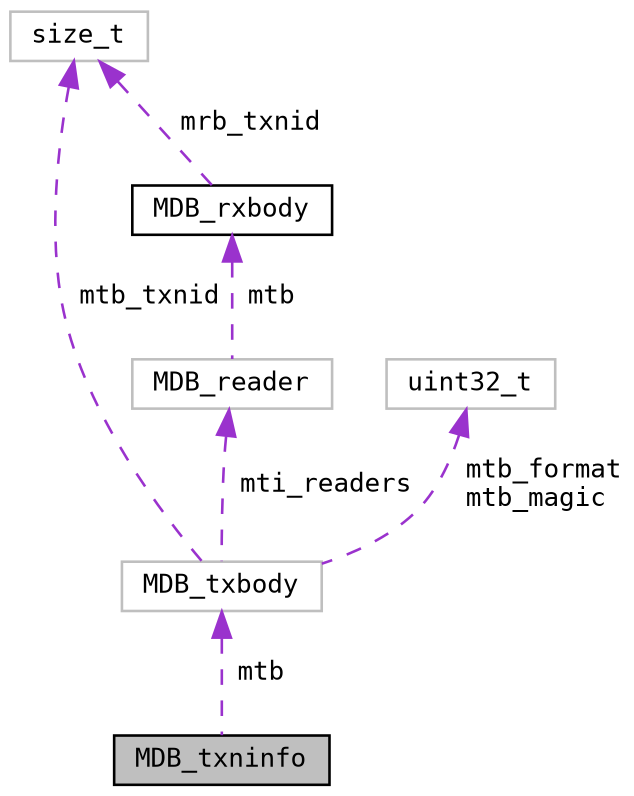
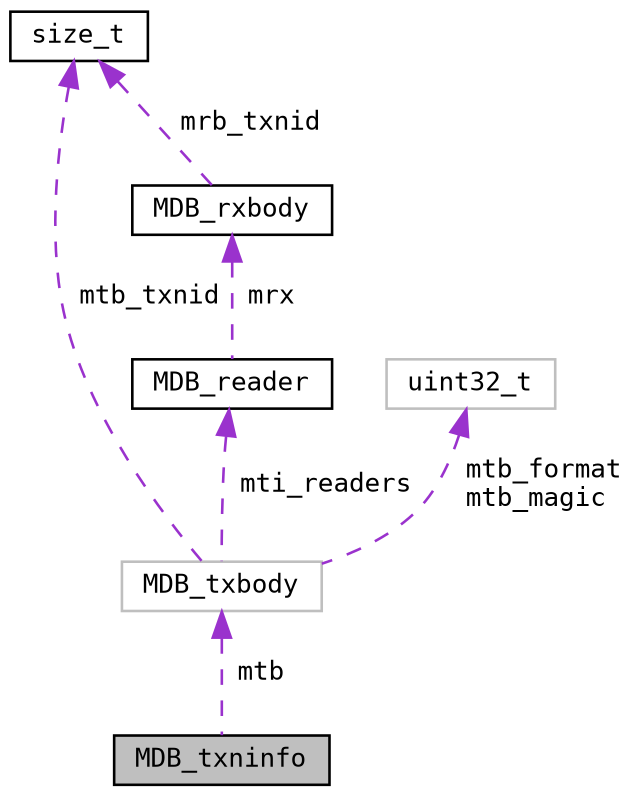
node "size_t": color grey75 -> black
edge "MDB_reader" -> "MDB_rxbody": label " mtb" -> " mrx"
node "MDB_reader": color grey75 -> black
